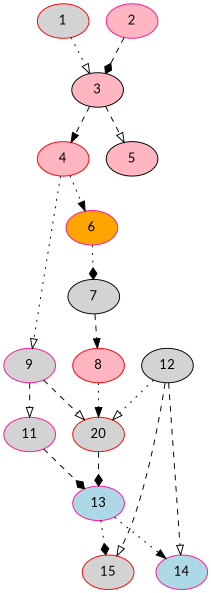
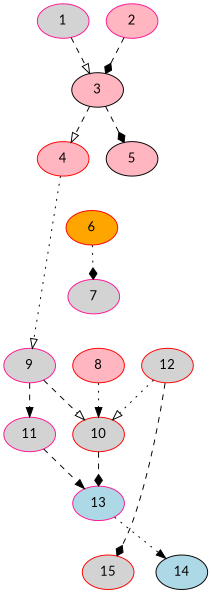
node "1": color red -> deeppink
edge "1" -> "3": style dotted -> dashed
edge "3" -> "5": arrowhead onormal -> diamond
edge "3" -> "4": arrowhead normal -> onormal
edge "4" -> "6": removed
node "6": color deeppink -> red
node "7": color black -> deeppink
edge "7" -> "8": removed
node "12": color black -> red
edge "9" -> "11": arrowhead onormal -> normal
node "20": label "20" -> "10"
edge "12" -> "14": removed
edge "11" -> "13": arrowhead diamond -> normal
edge "12" -> "15": arrowhead onormal -> diamond
edge "13" -> "15": removed
node "14": color deeppink -> black
